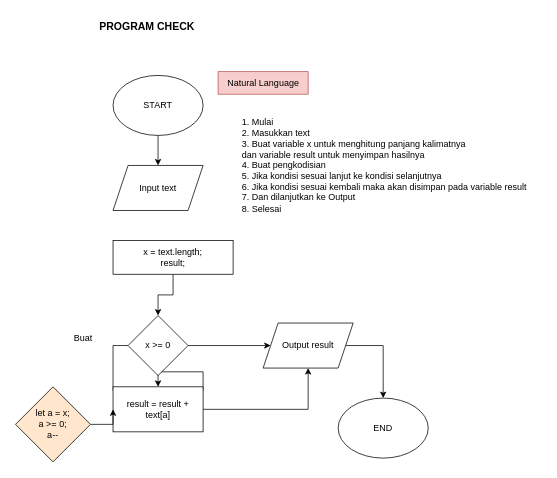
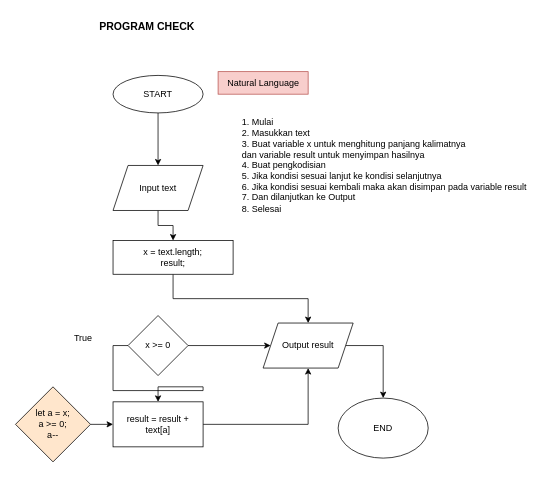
node "START": size 90x60 -> 90x38
edge "Input text" -> "x = text.length; result;": added
edge "x = text.length; result;" -> "x >= 0": now "x = text.length; result;" -> "Output result"
node "Buat": label "Buat" -> "True"
node "result = result + text[a]": moved (158, 409) -> (158, 424)
